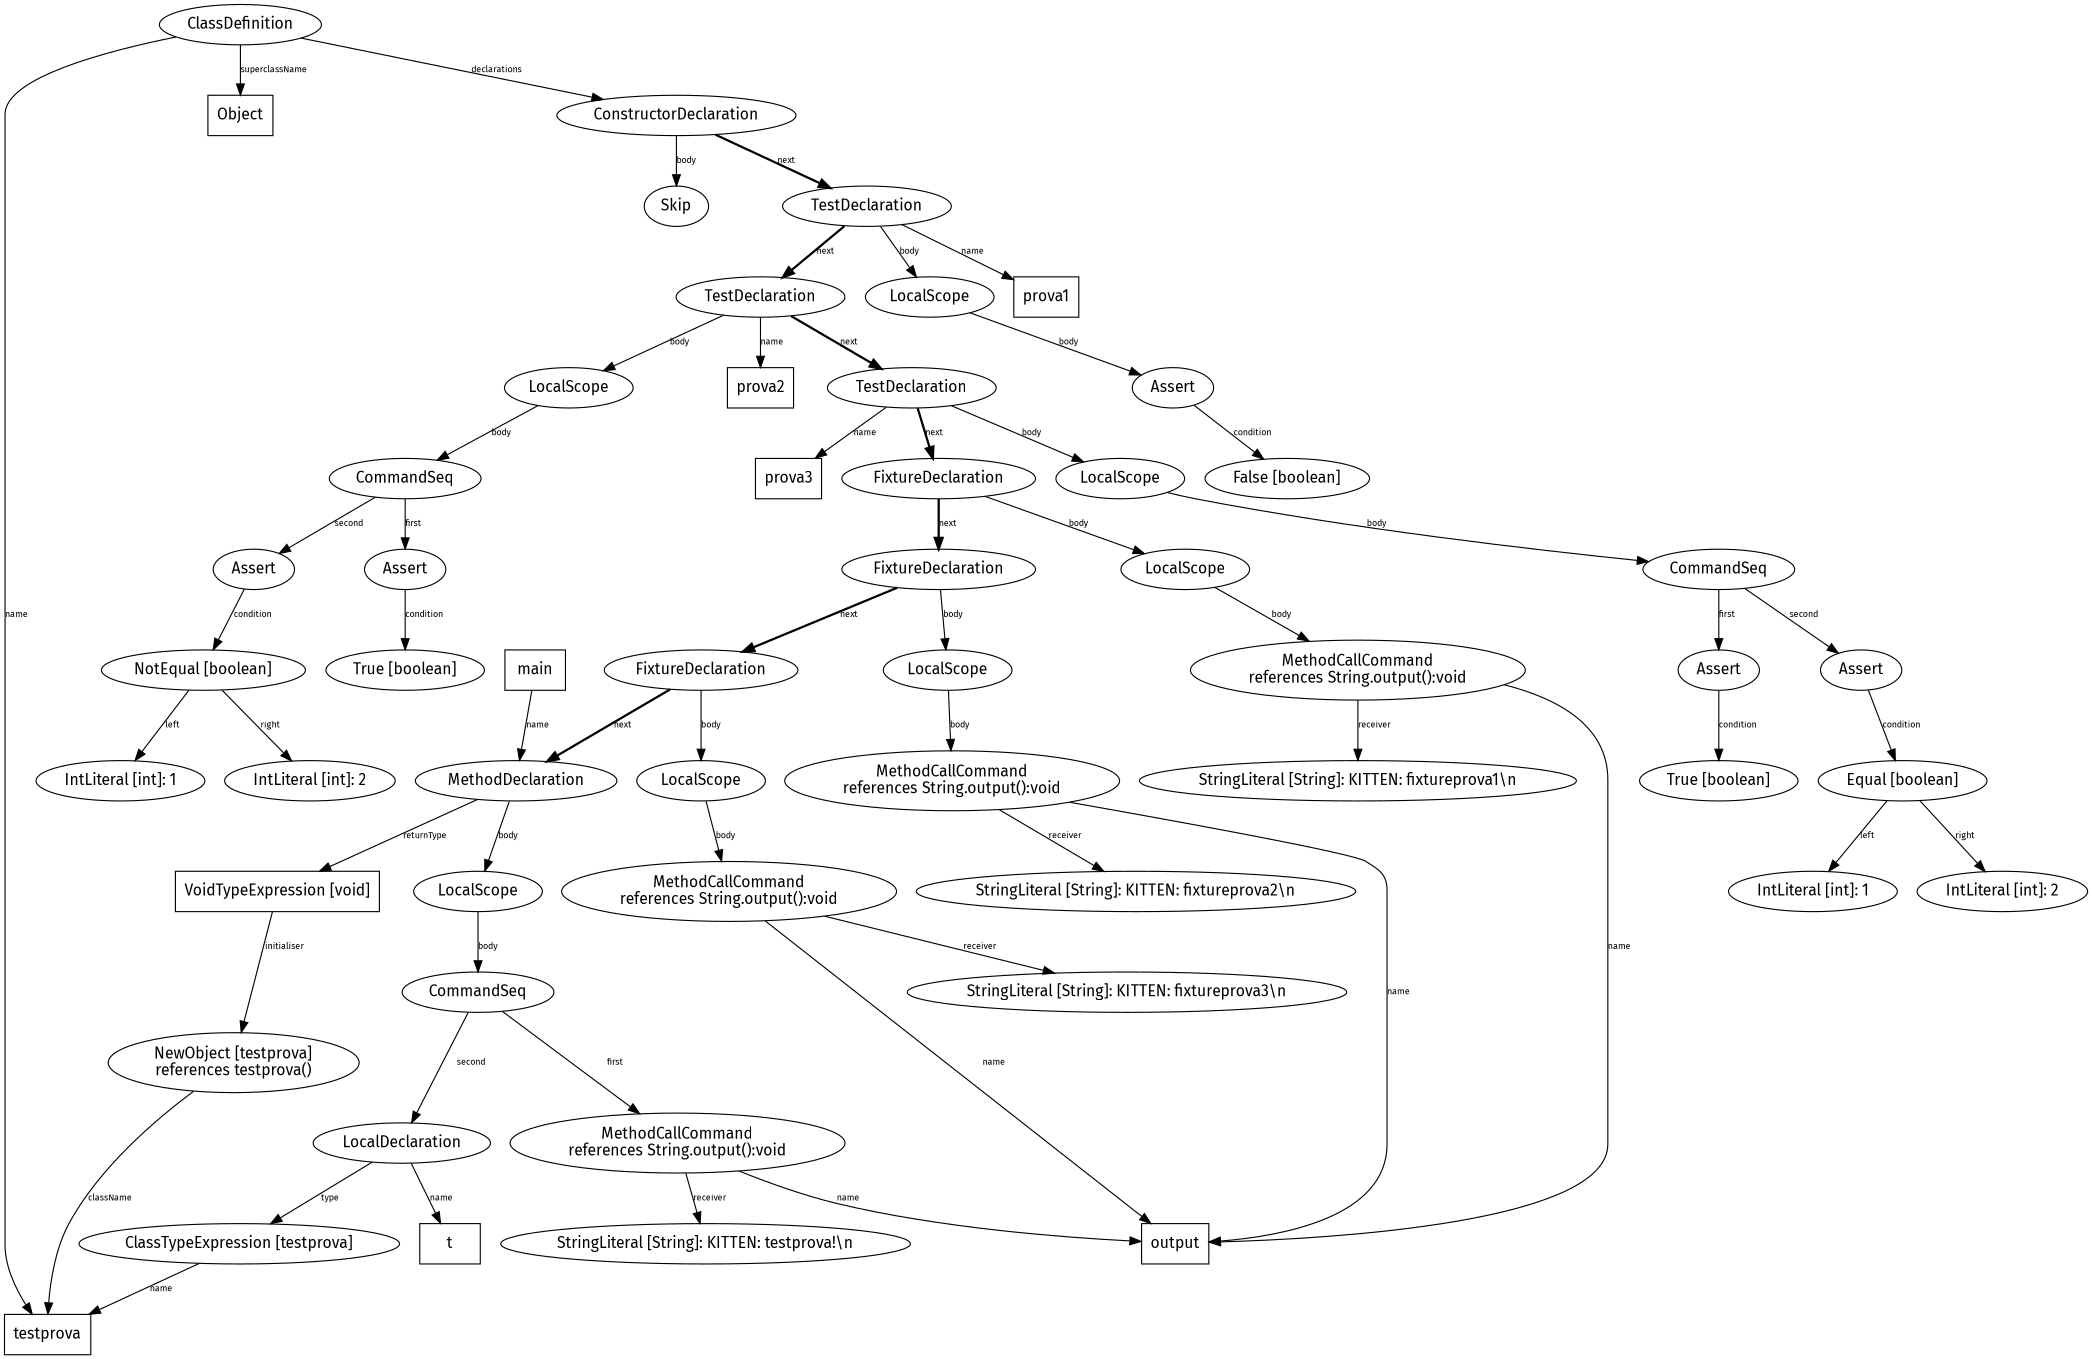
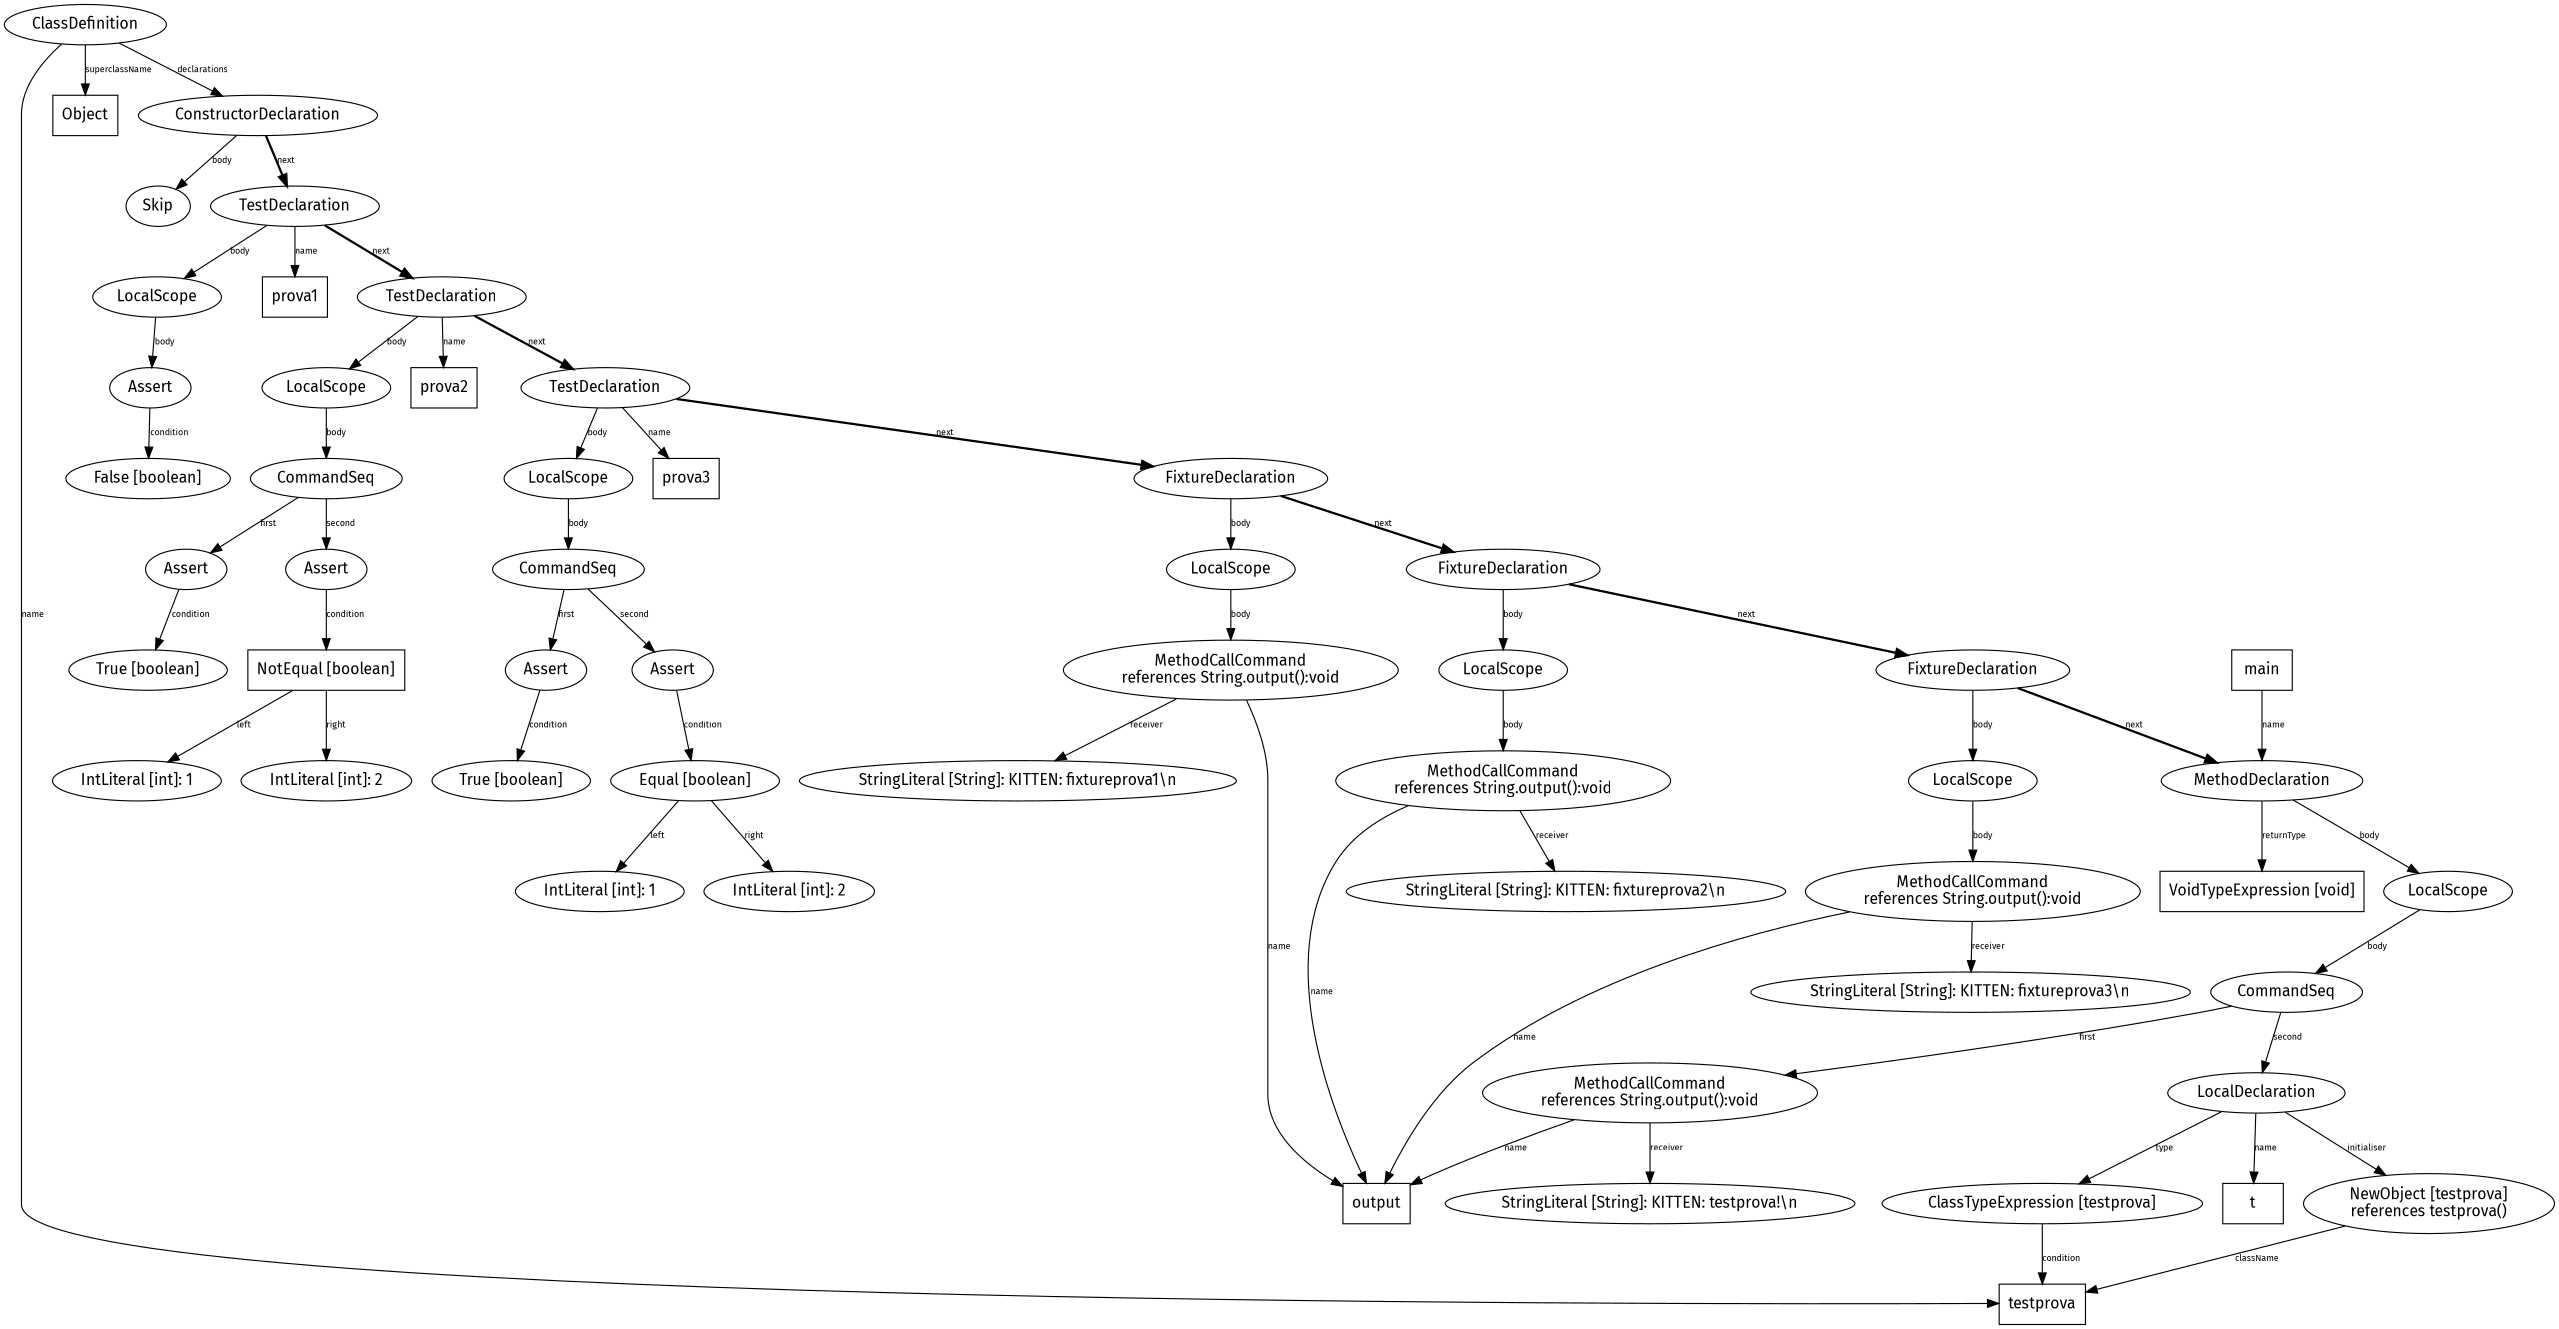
node "NotEqual [boolean]": shape ellipse -> box
edge "VoidTypeExpression [void]" -> "NewObject [testprova] references testprova()": now "LocalDeclaration" -> "NewObject [testprova] references testprova()"
edge "ClassTypeExpression [testprova]" -> "testprova": label "name" -> "condition"
